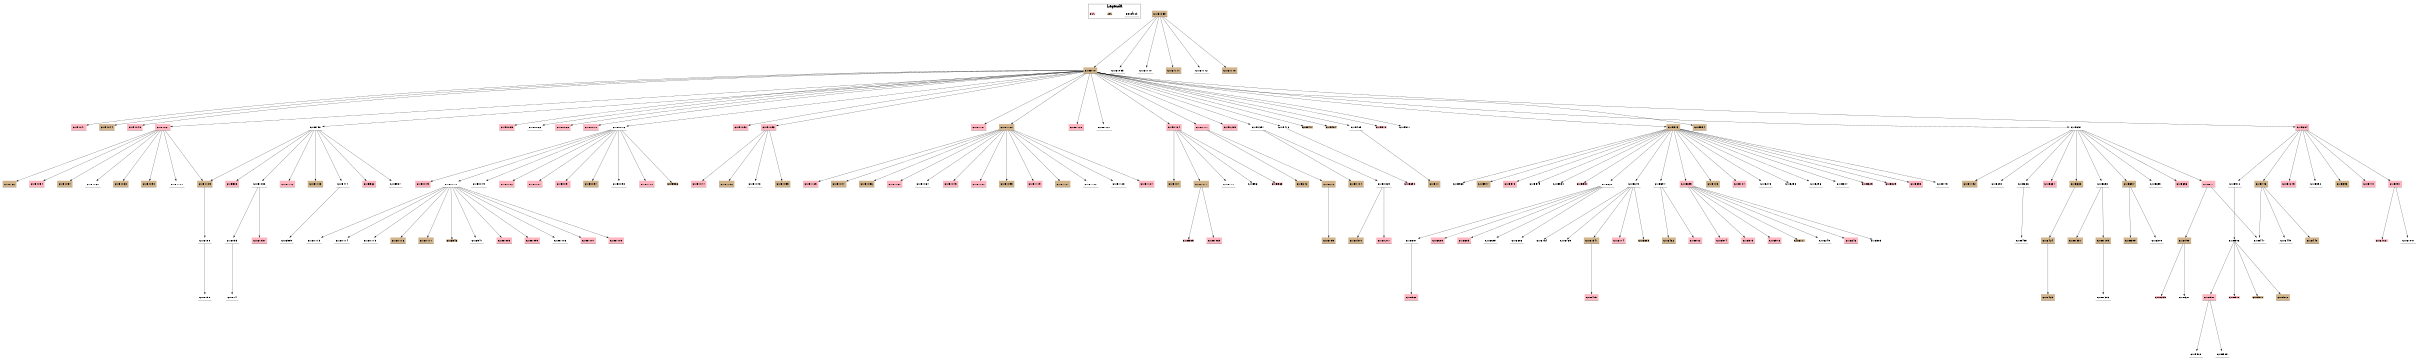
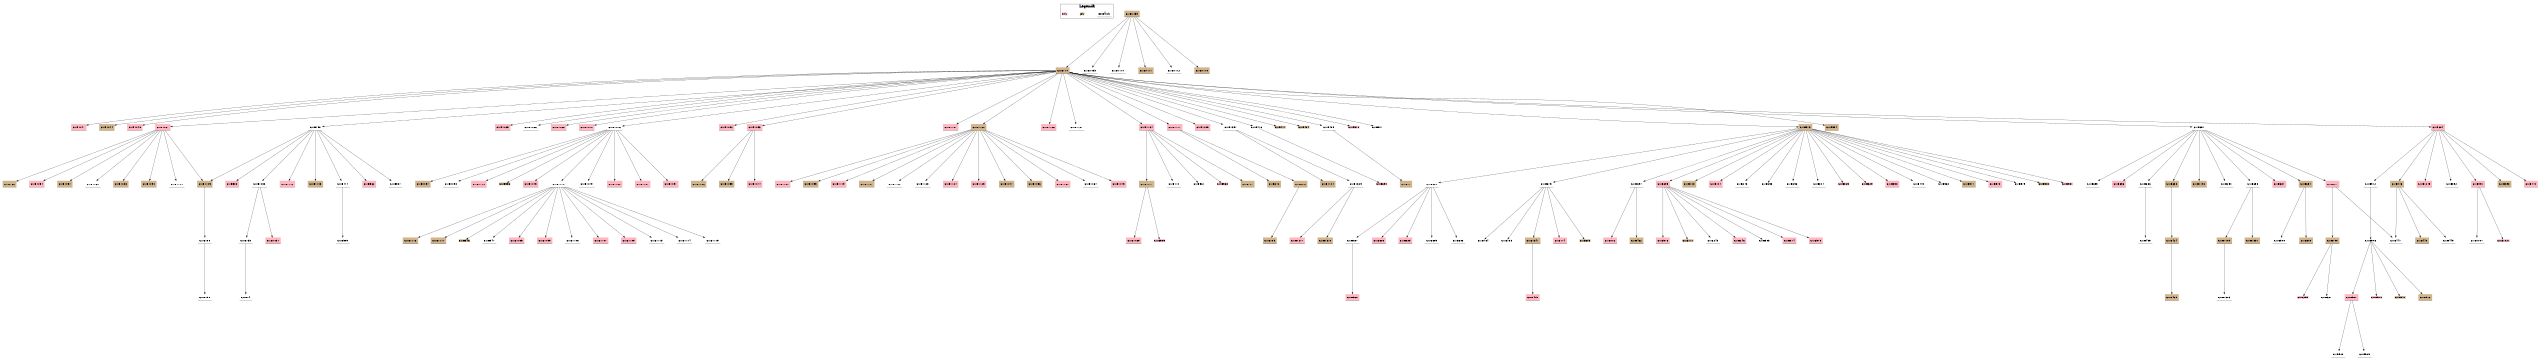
node "CWE1043": removed
node "CWE580": fillcolor white -> tan
